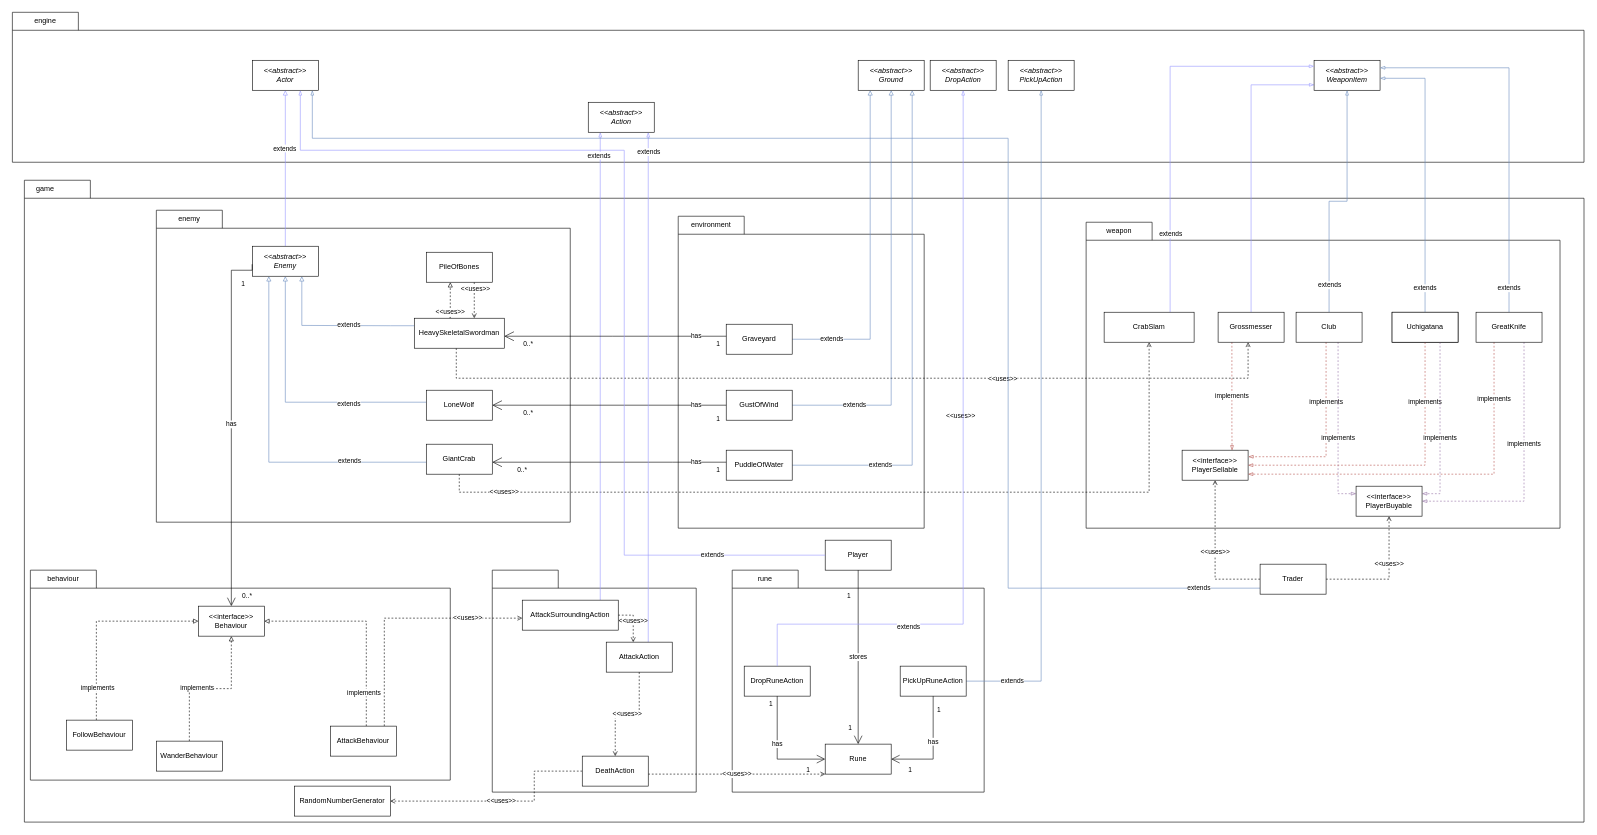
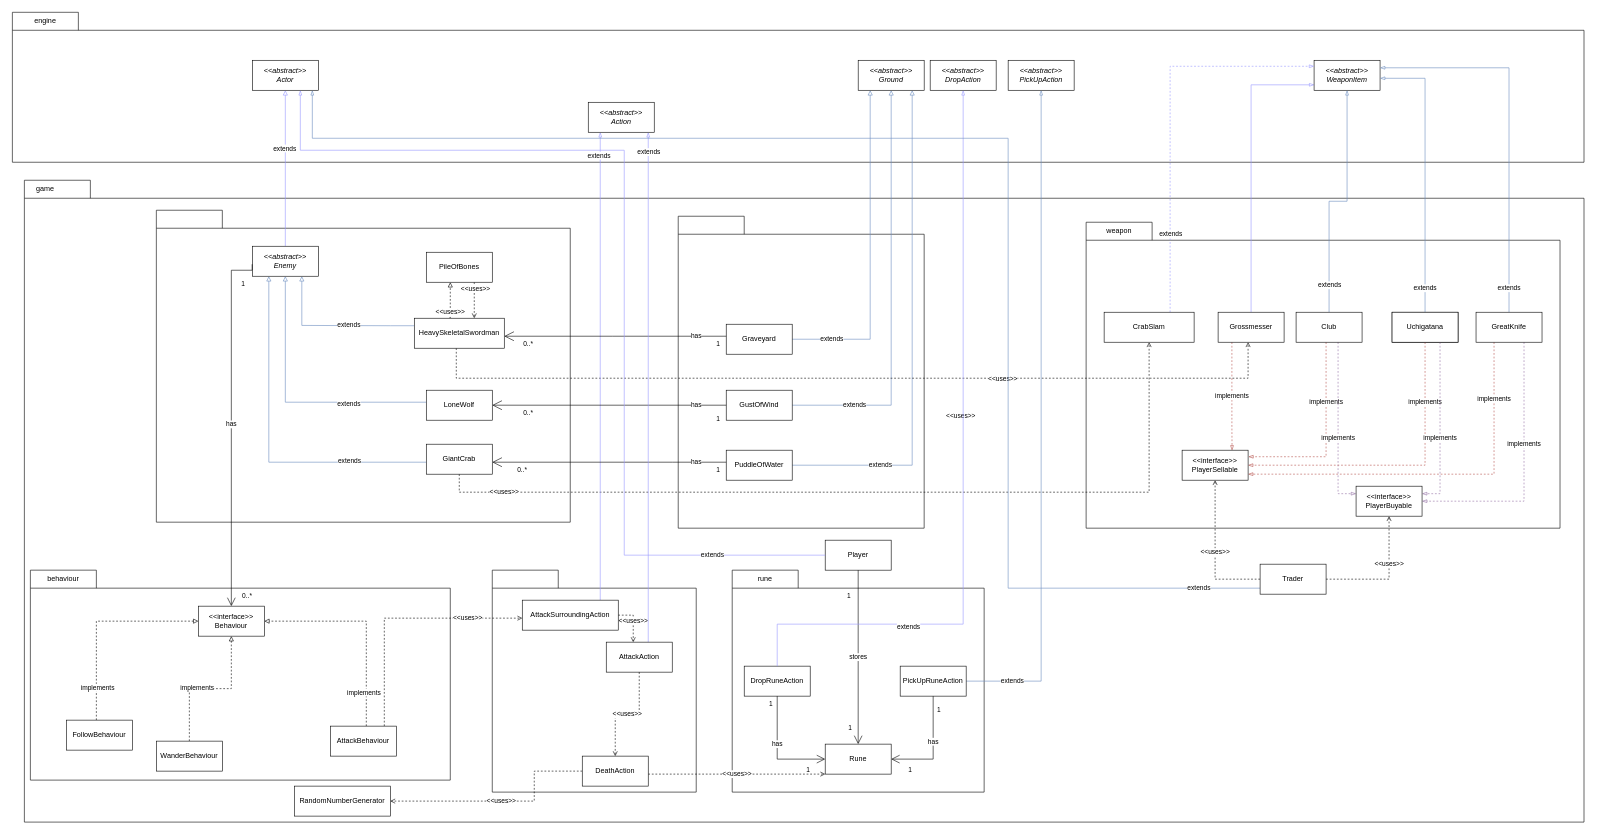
edge "CrabSlam" -> "<<abstract>> WeaponItem": style solid -> dashed
node "enemy": removed
node "environment": removed
